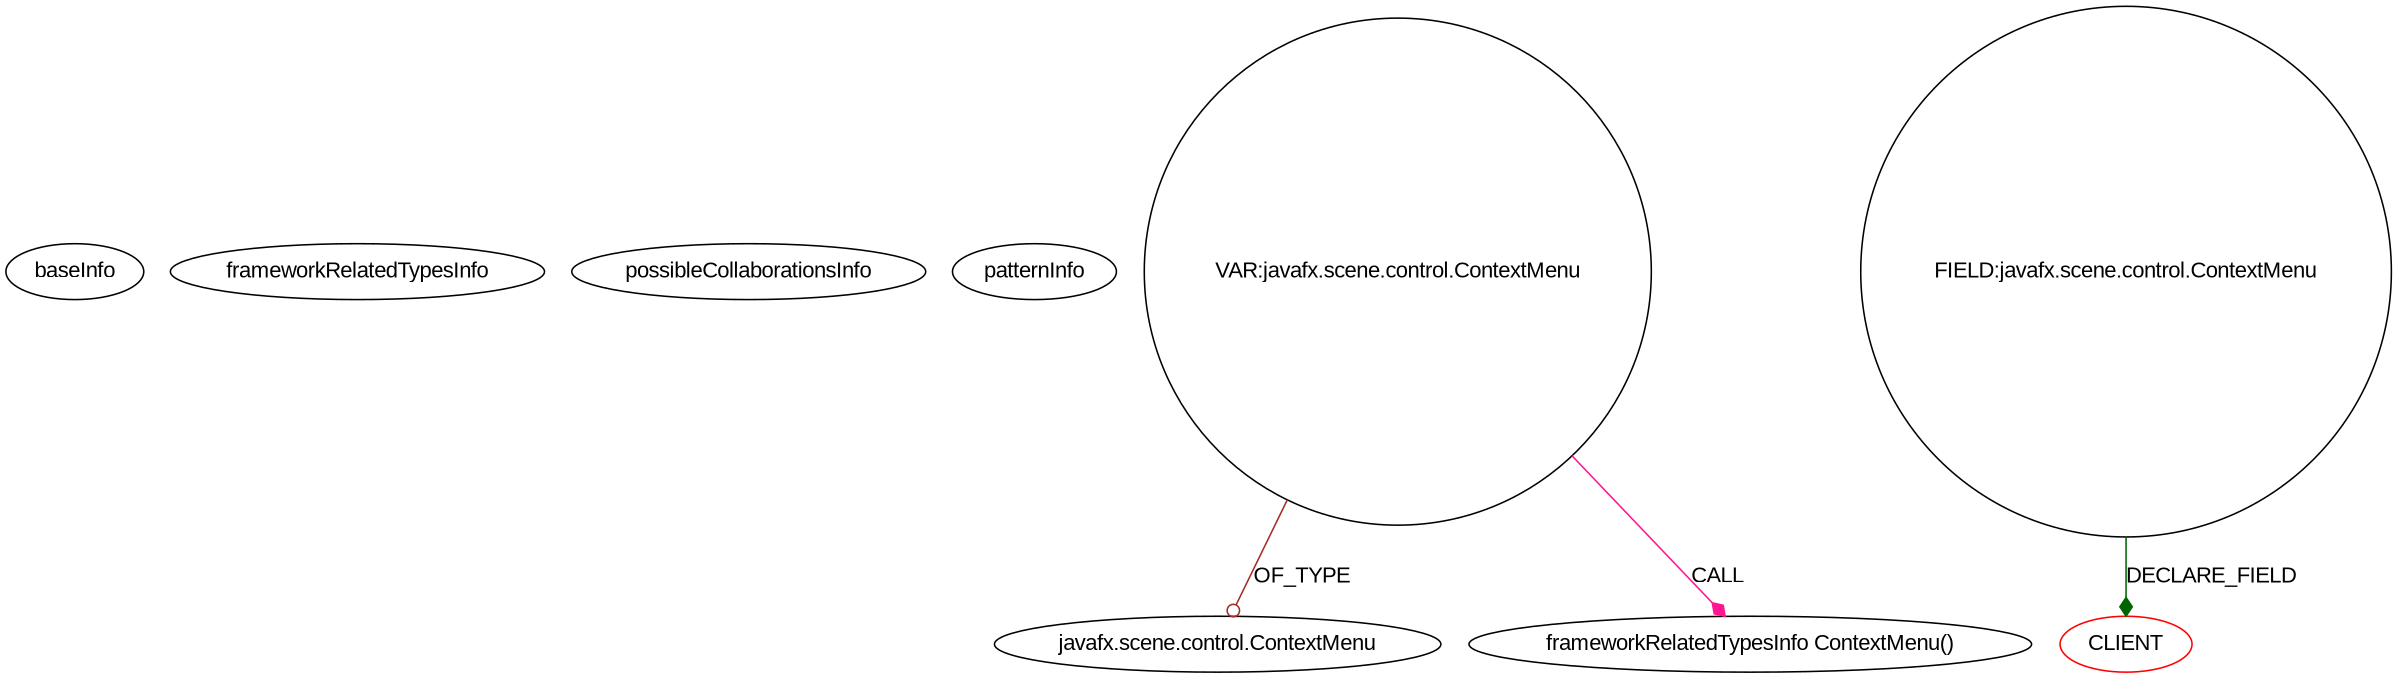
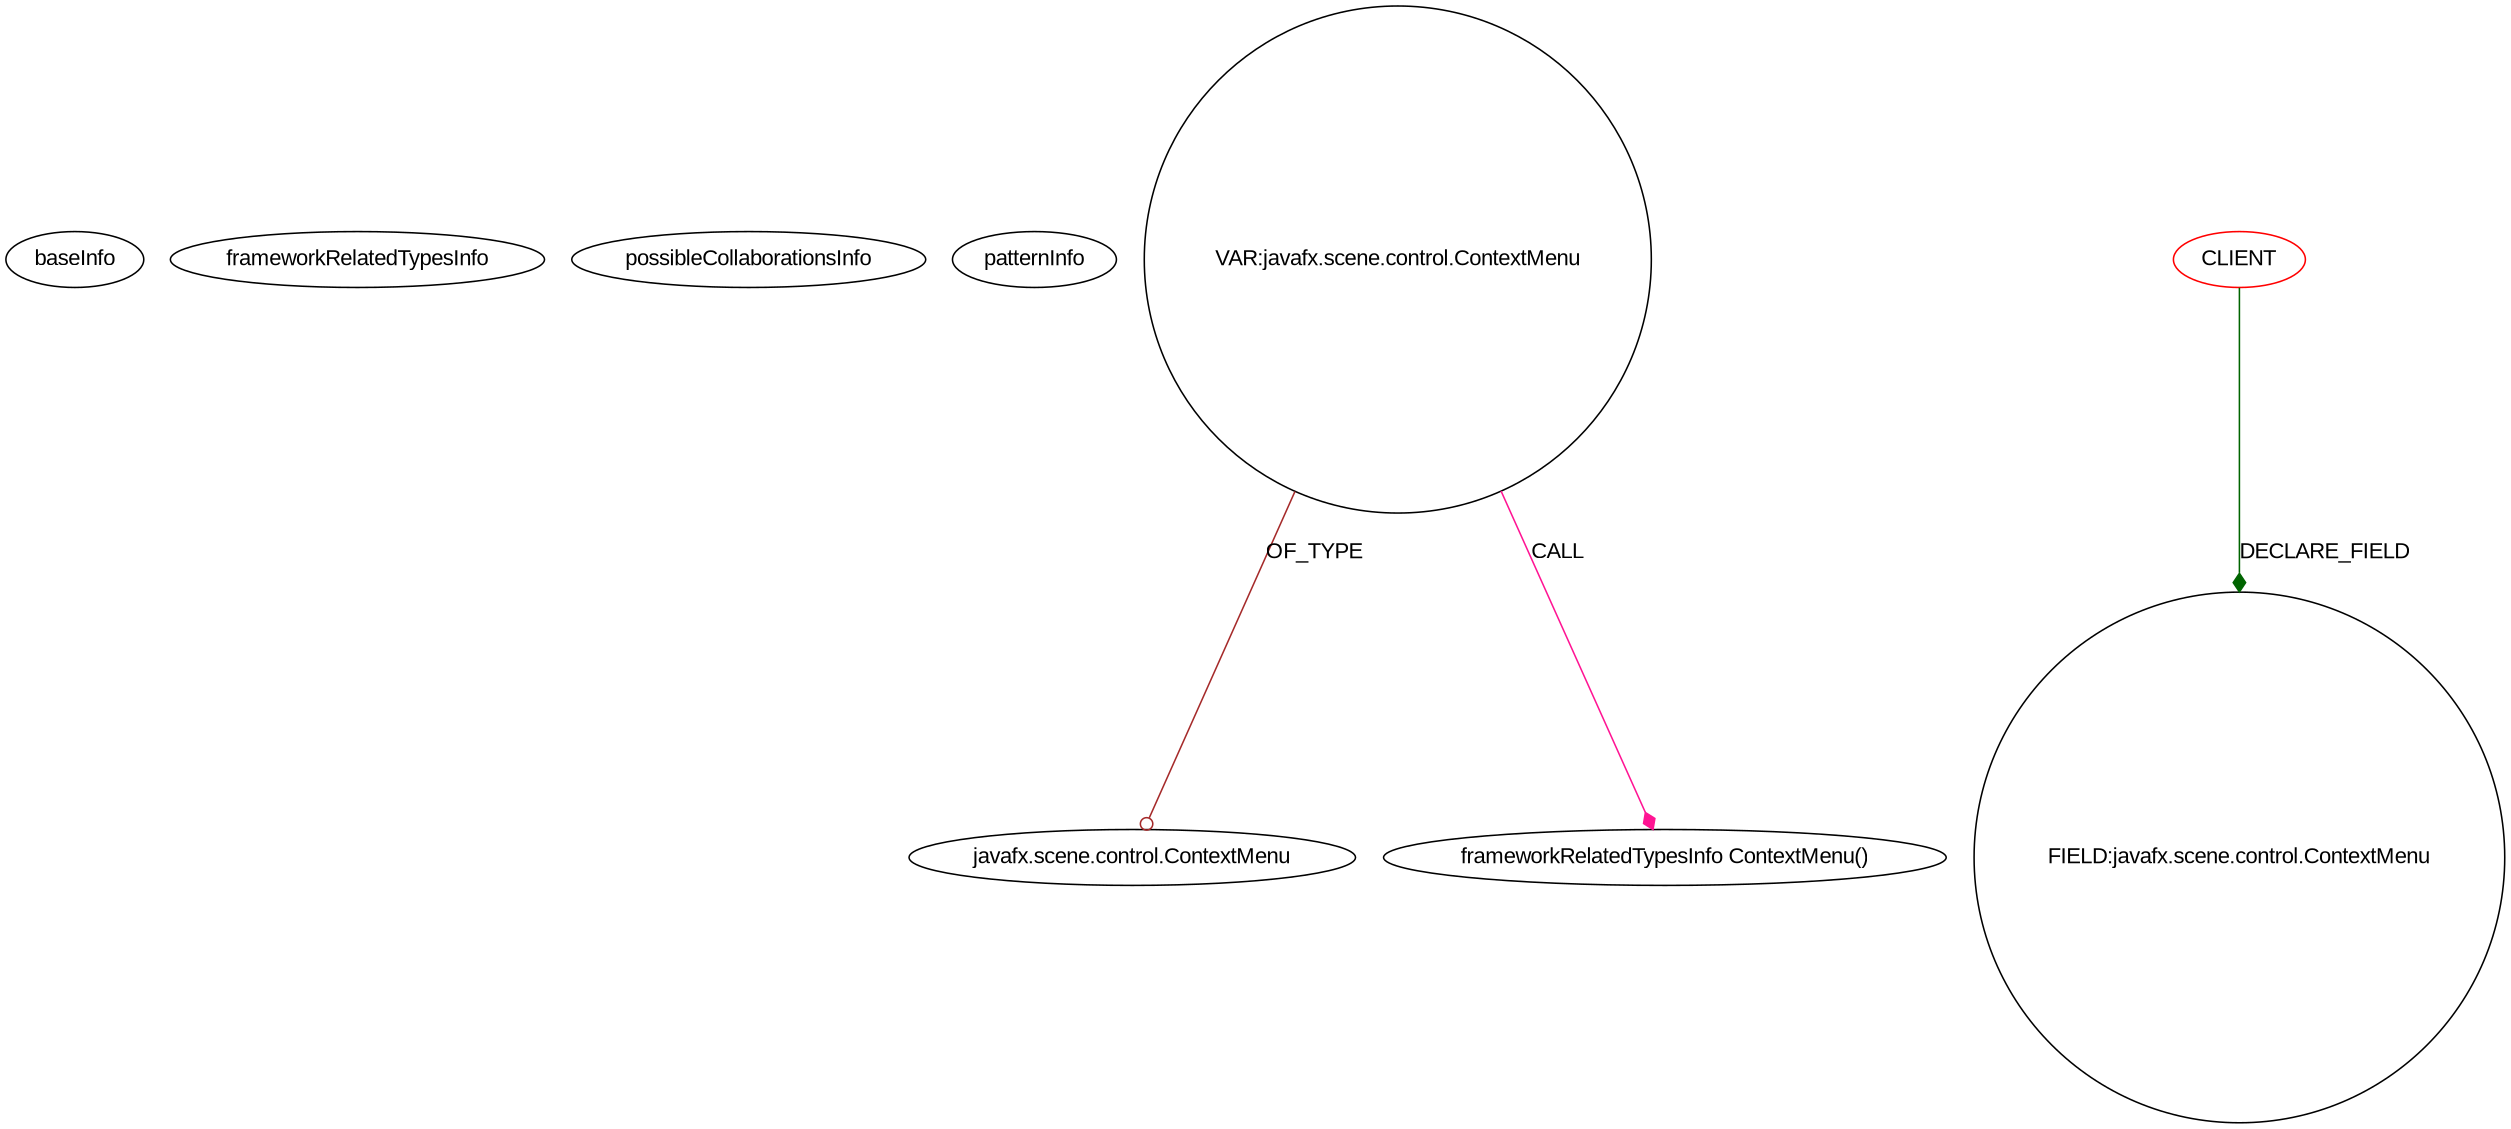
edge "FIELD:javafx.scene.control.ContextMenu" -> "CLIENT": reversed
